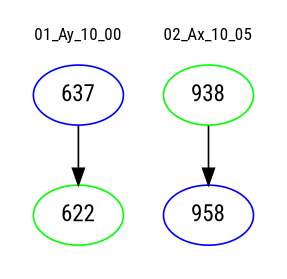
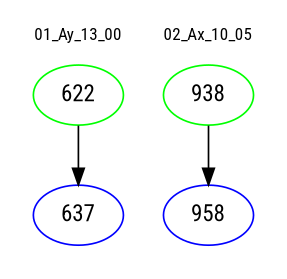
cluster "01_Ay_10_00": label "01_Ay_10_00" -> "01_Ay_13_00"
edge "637" -> "622": reversed
